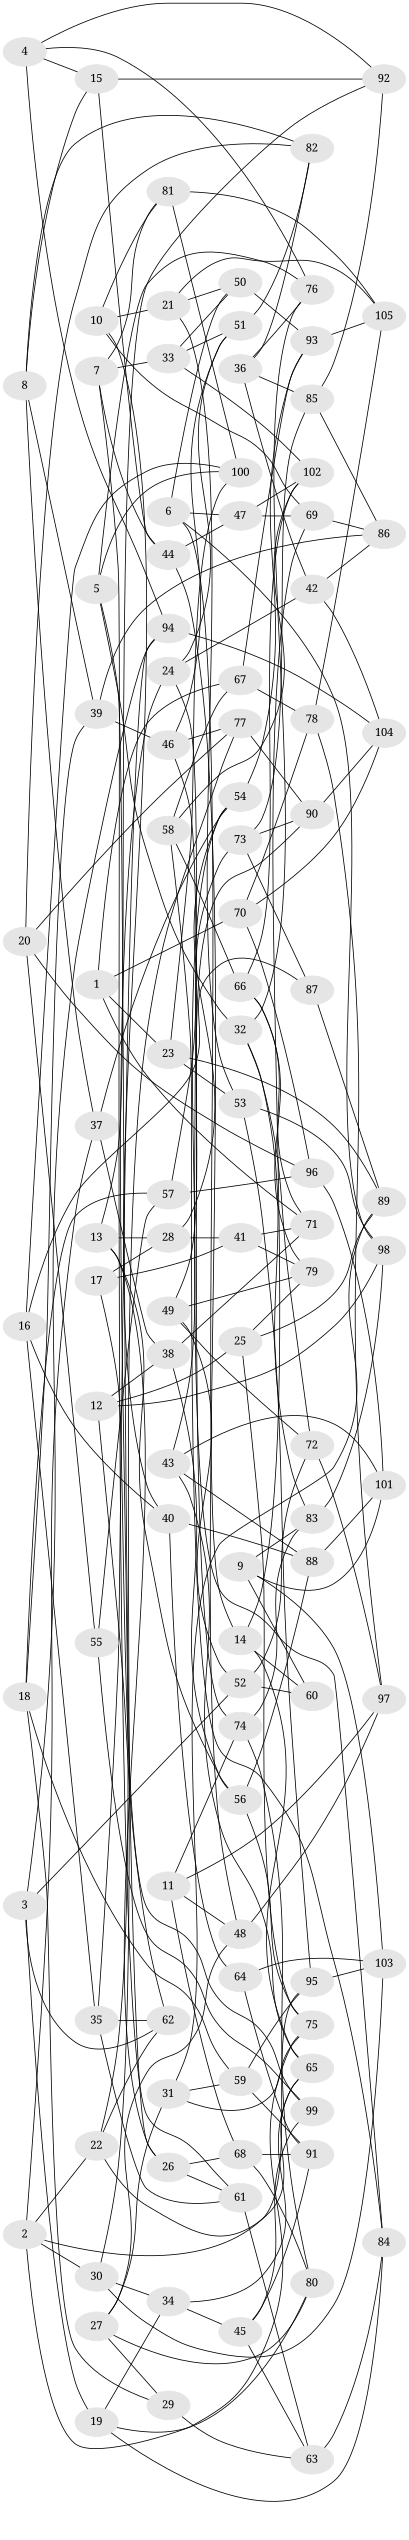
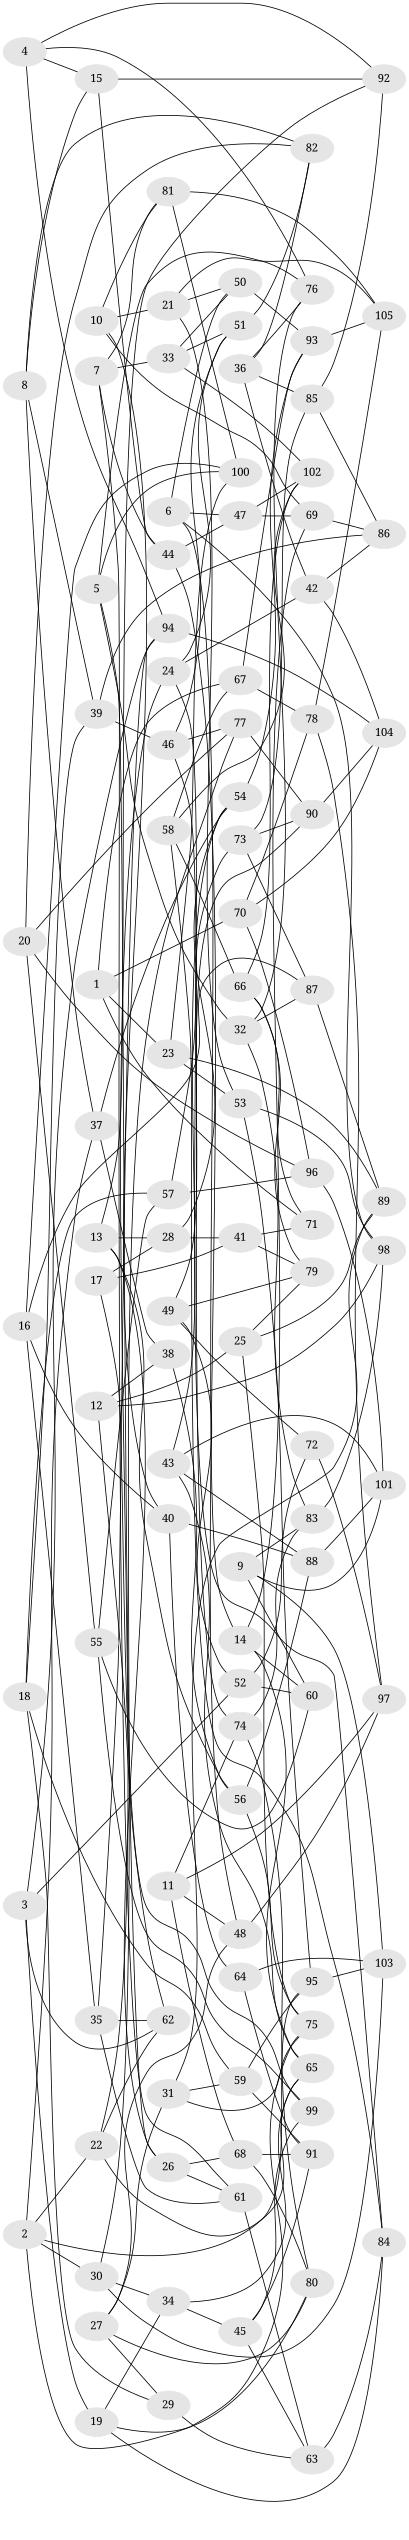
edge "71" -- "38": removed
edge "32" -- "72": now "32" -- "87"
edge "55" -- "60": added
